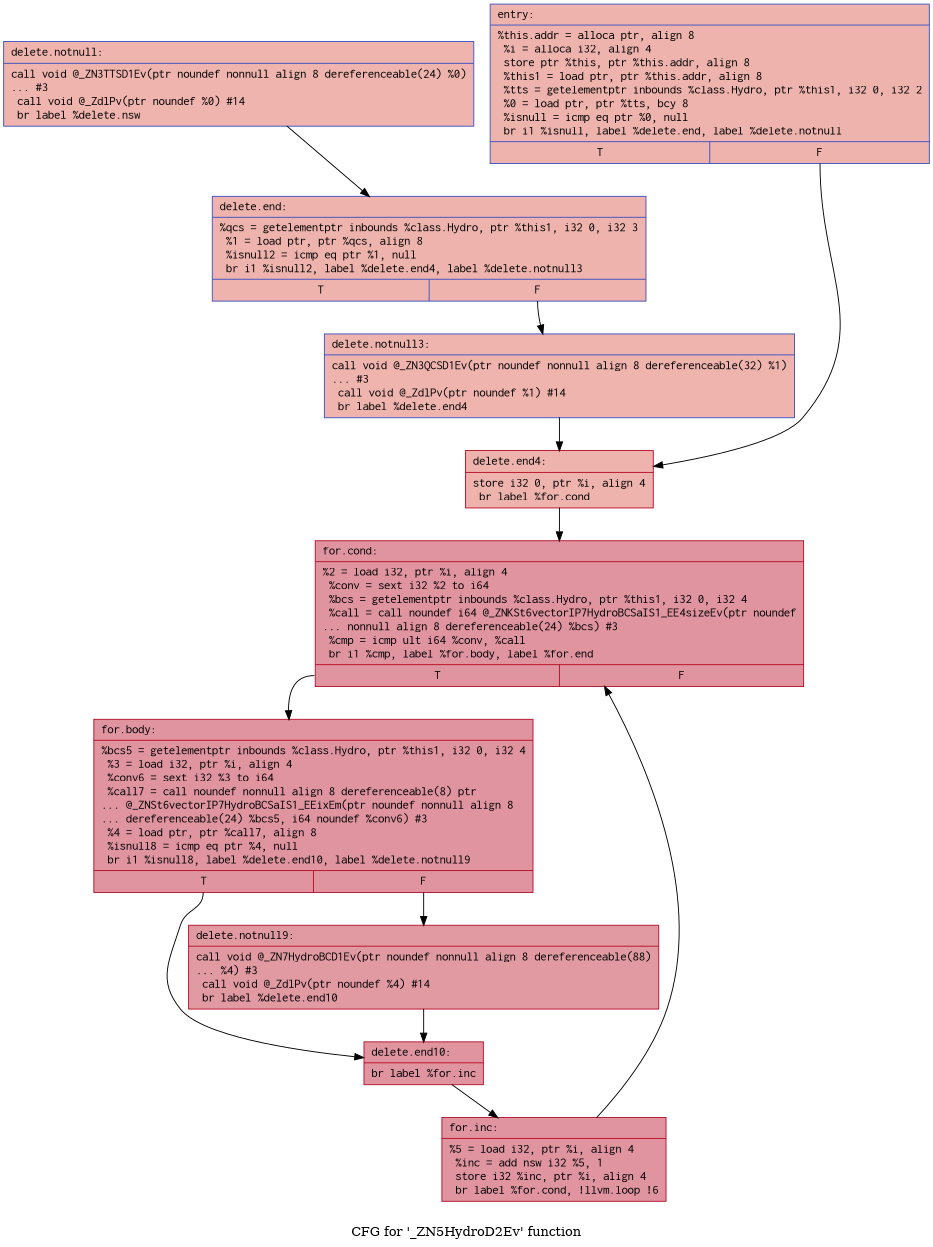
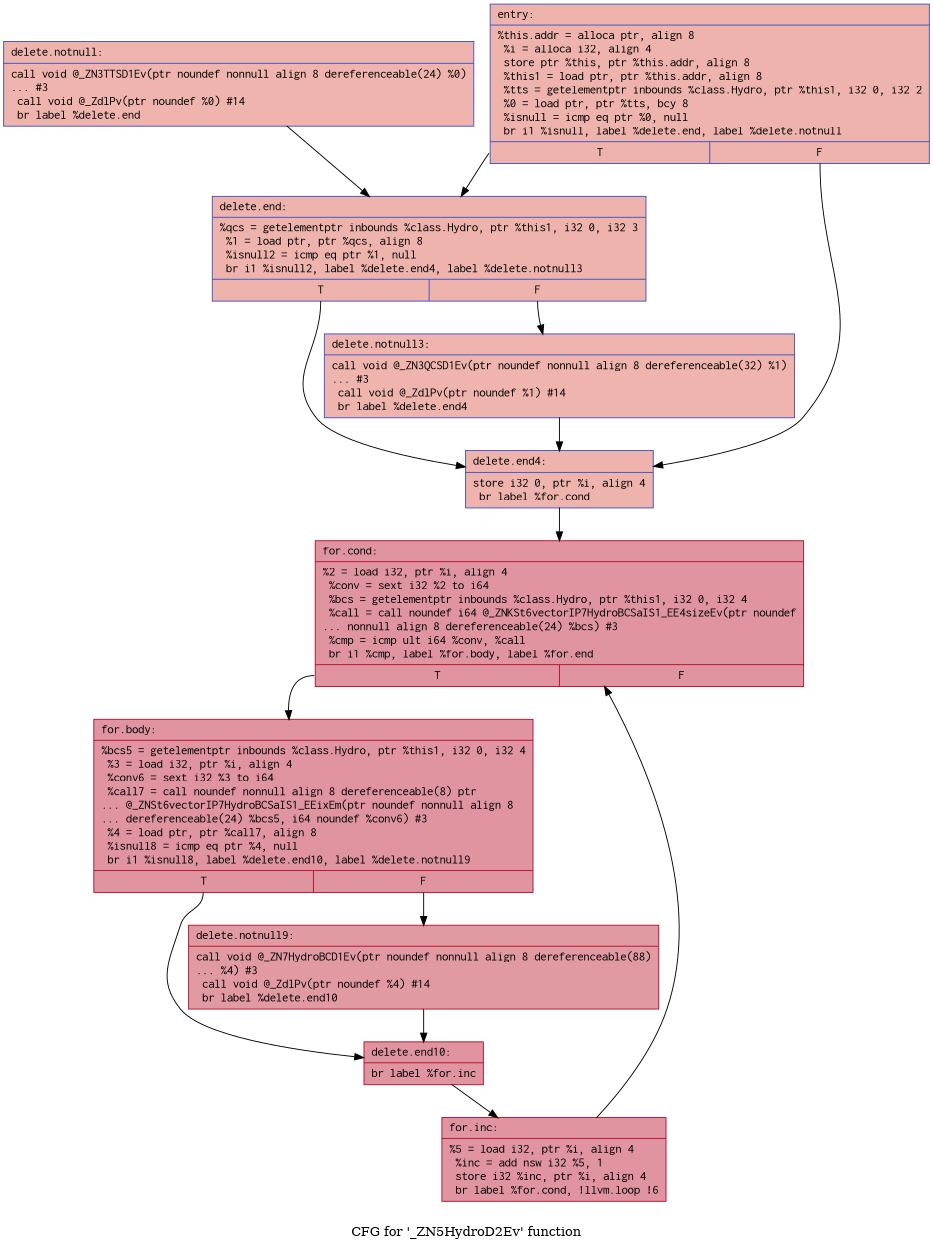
node "delete.notnull:": text "br label %delete.nsw" -> "br label %delete.end"
edge "entry:" -> "delete.end:": added
edge "delete.end:" -> "delete.end4:": added
node "delete.end4:": color #b70d28ff -> #3d50c3ff
